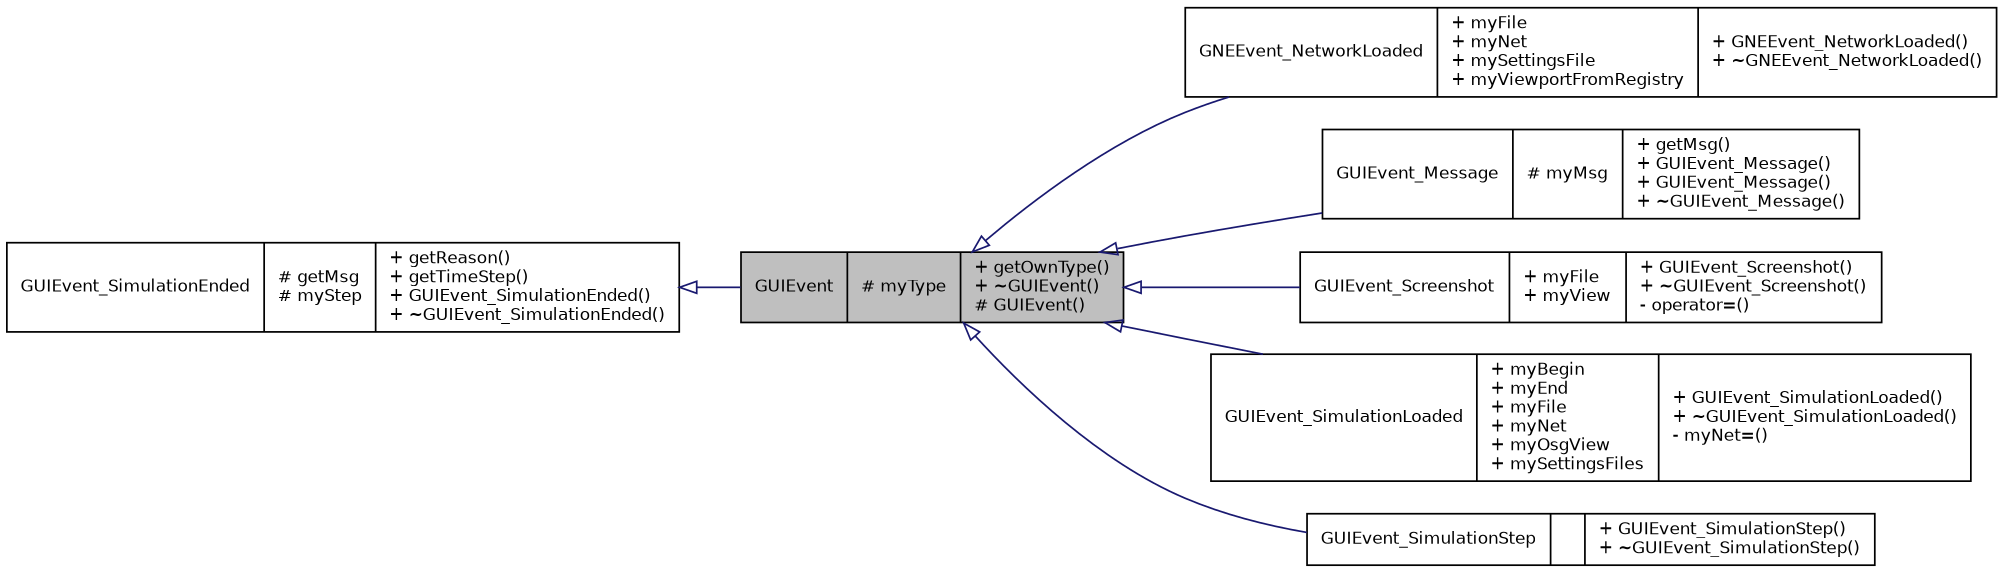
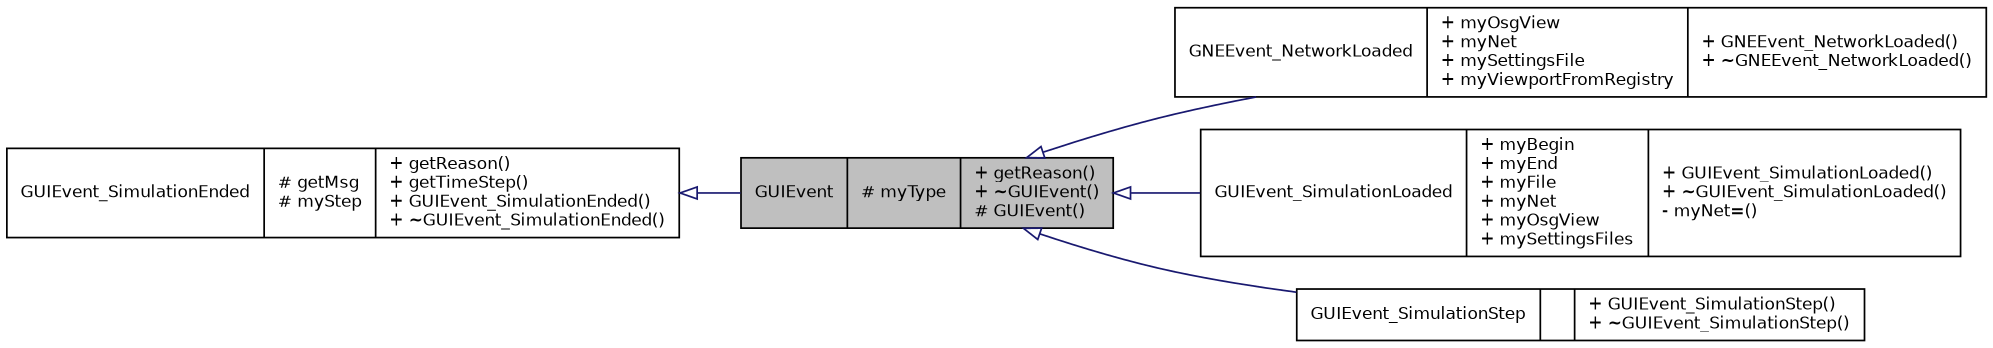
node "GNEEvent_NetworkLoaded": text "+ myFile" -> "+ myOsgView"
node "GUIEvent_Message": removed
node "GUIEvent": text "+ getOwnType()" -> "+ getReason()"
node "GUIEvent_Screenshot": removed
